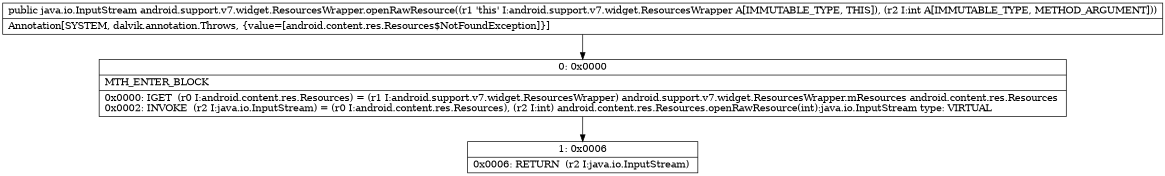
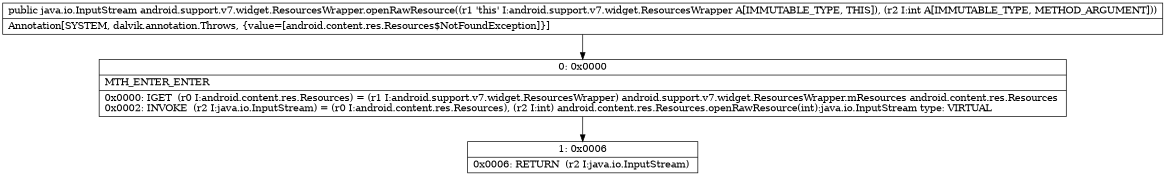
node "0: 0x0000": text "MTH_ENTER_BLOCK" -> "MTH_ENTER_ENTER"
